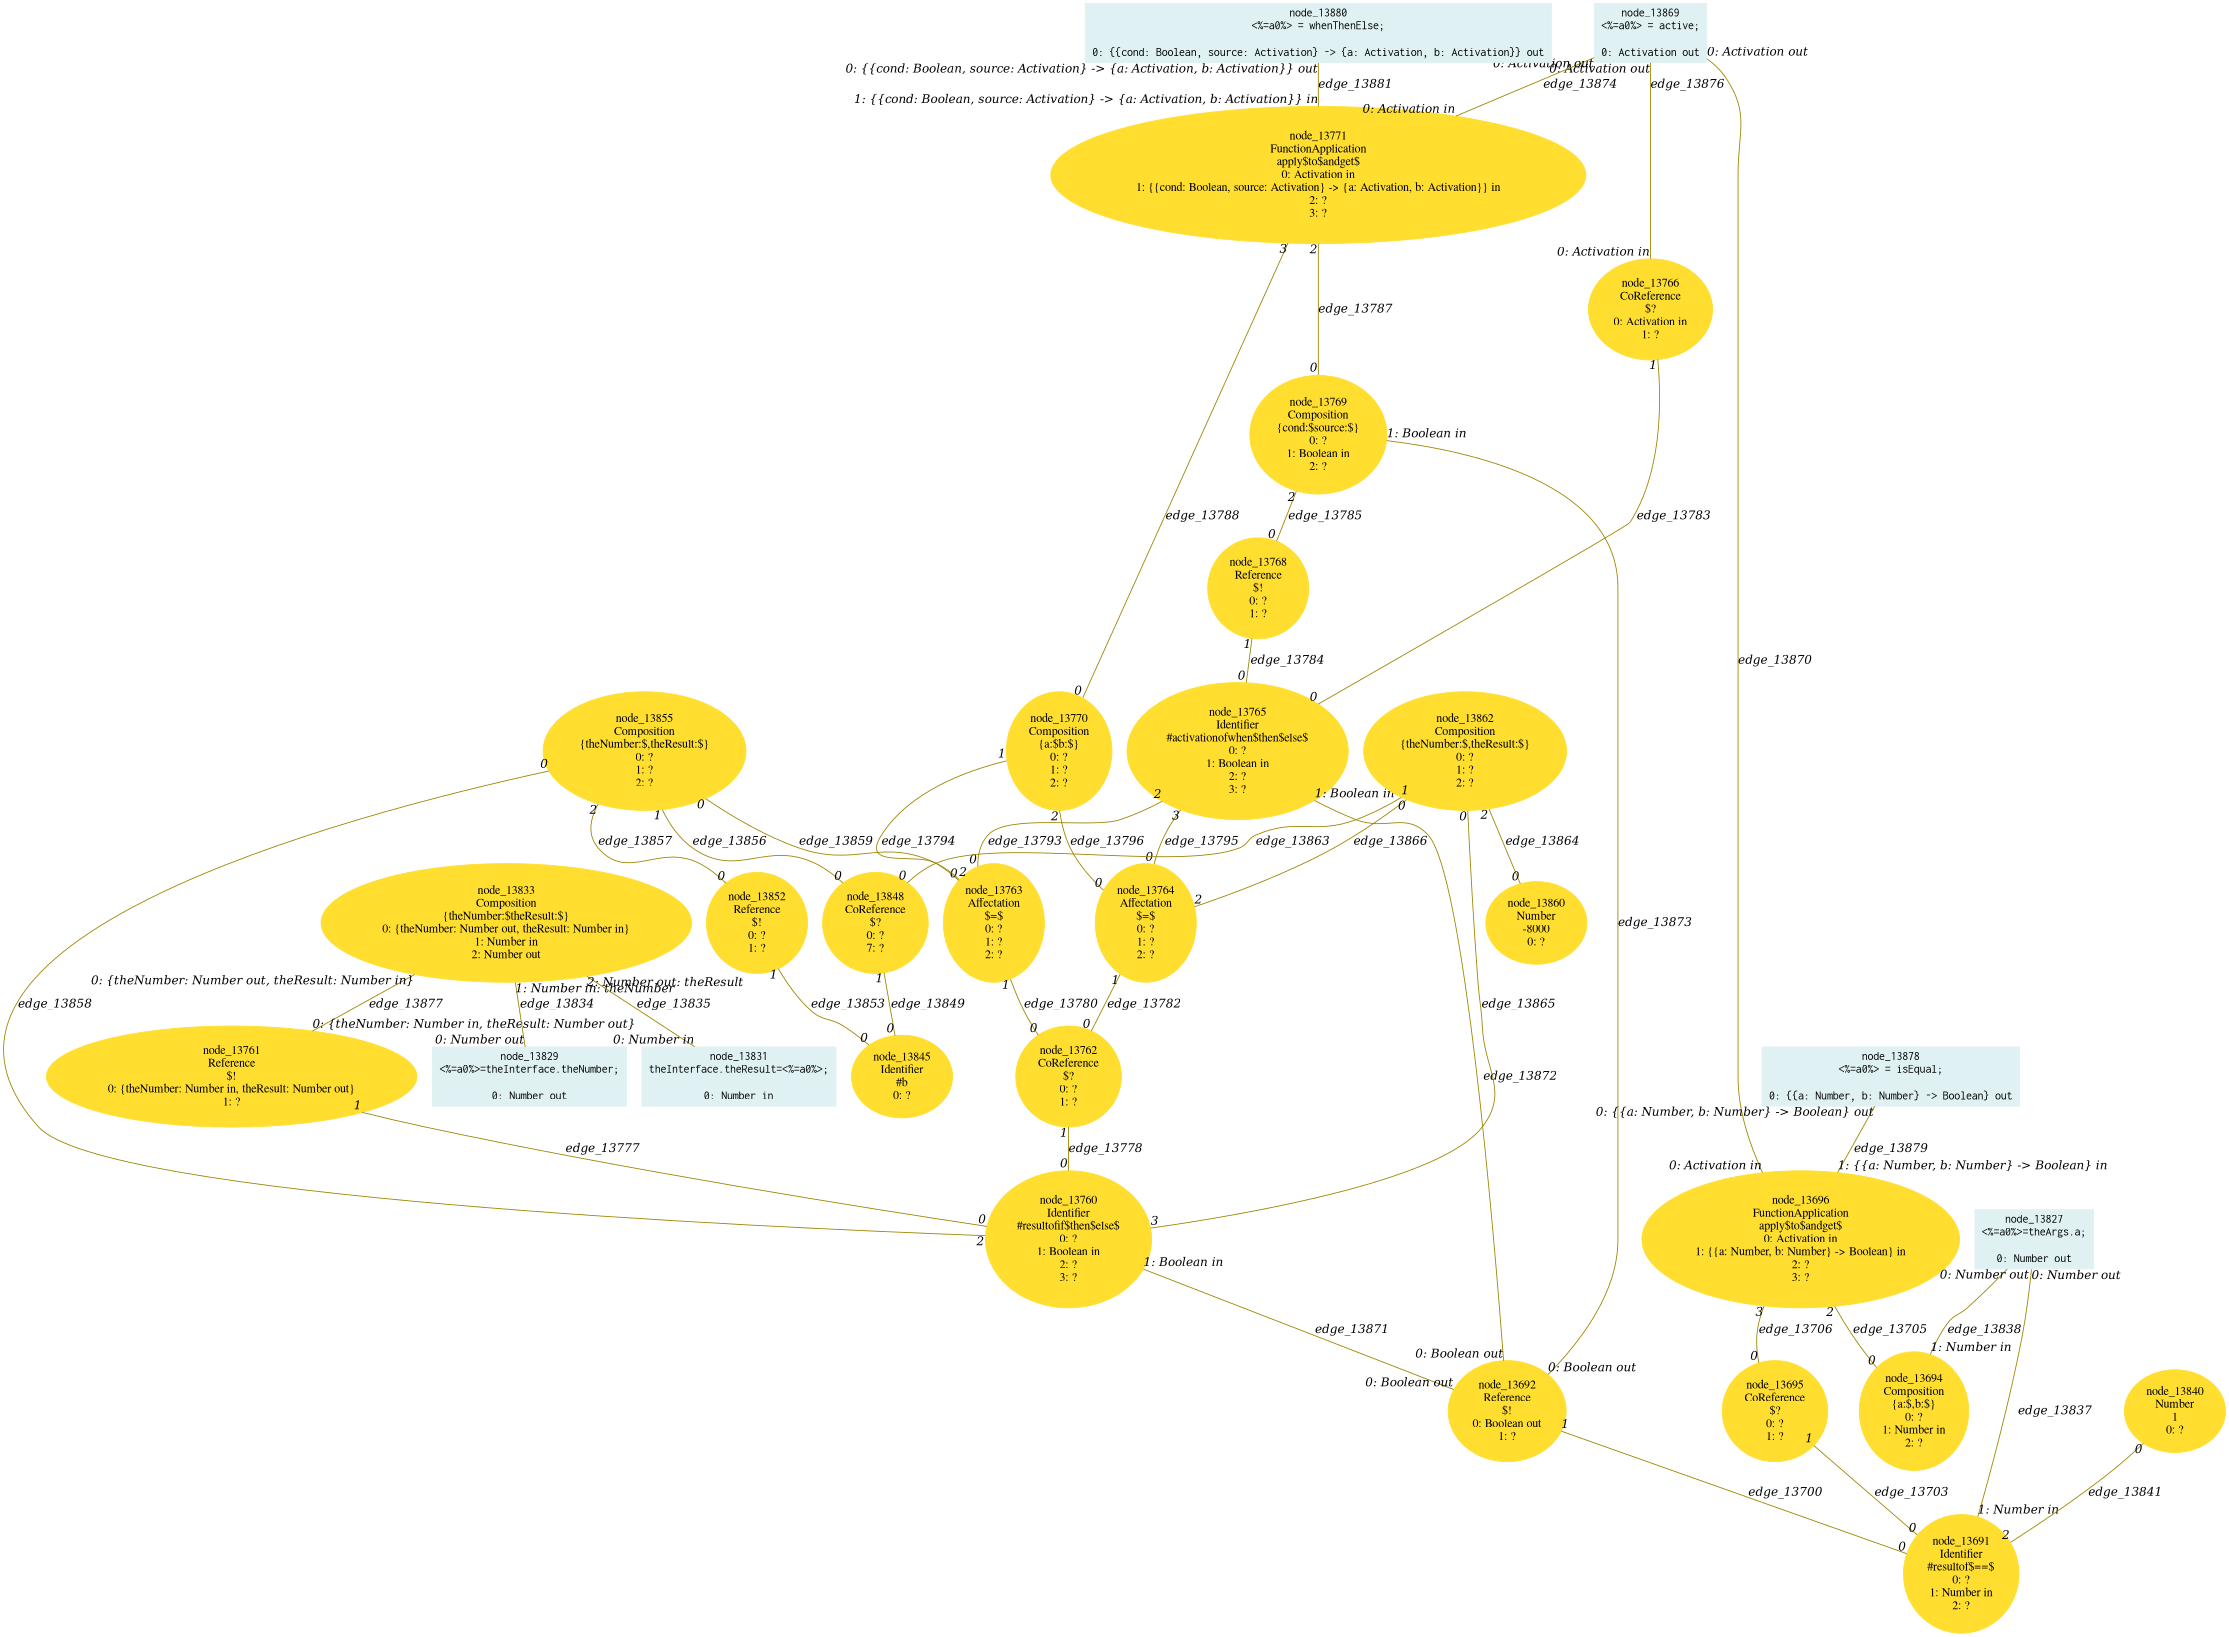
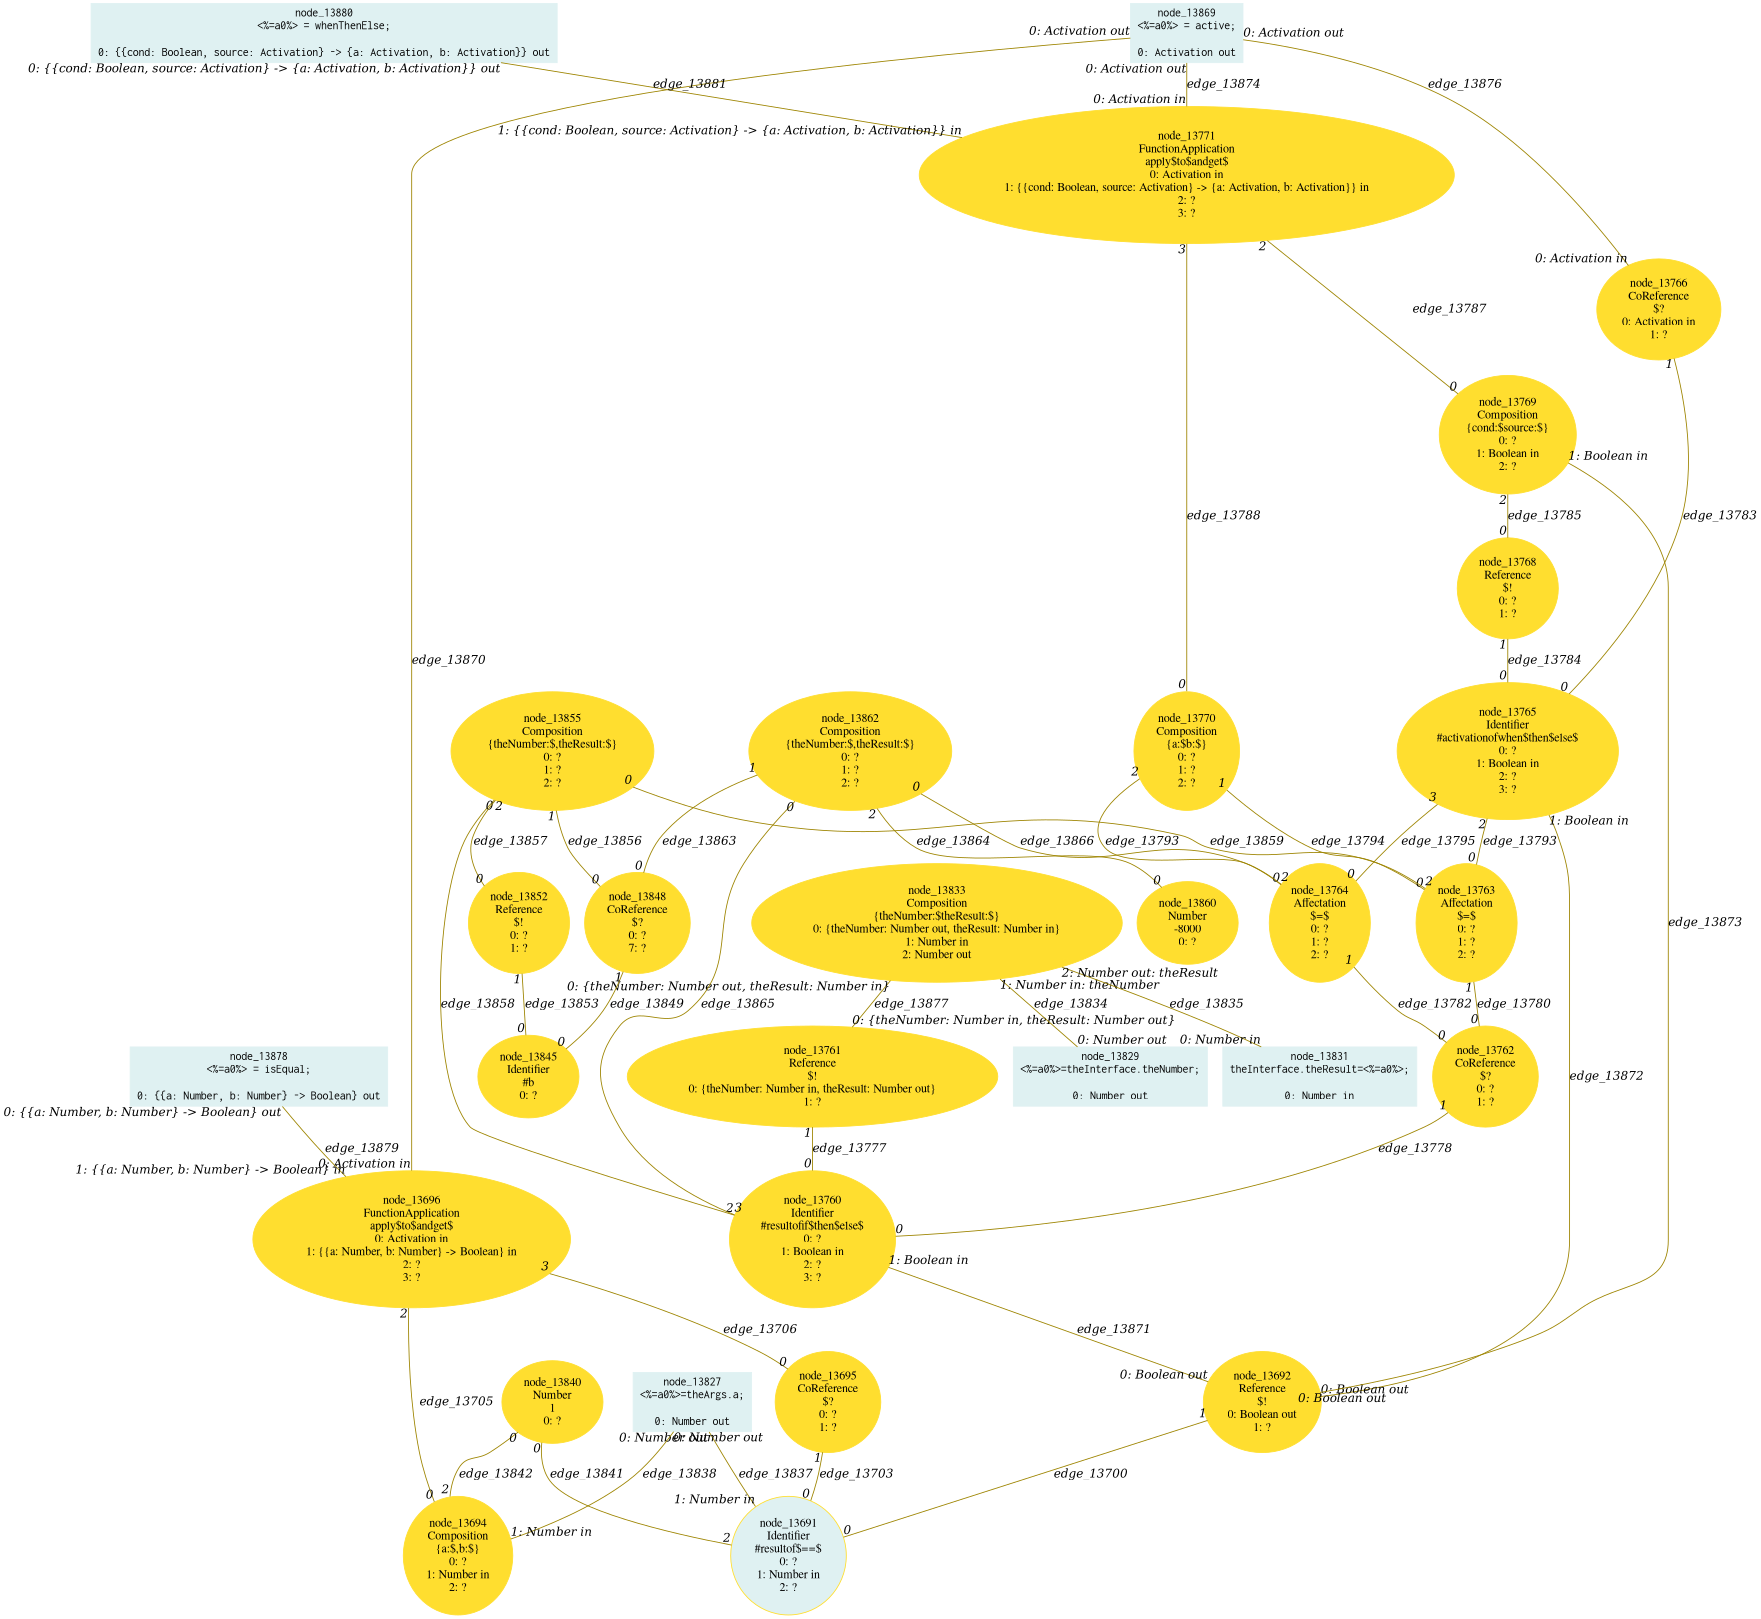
edge "node_13770 Composition {a:$b:$} 0: ? 1: ? 2: ?" -- "node_13764 Affectation $=$ 0: ? 1: ? 2: ?": label "edge_13796" -> "edge_13793"
edge "node_13840 Number 1 0: ?" -- "node_13694 Composition {a:$,b:$} 0: ? 1: Number in 2: ?": added, label "edge_13842"
node "node_13691 Identifier #resultof$==$ 0: ? 1: Number in 2: ?": fillcolor #ffde2f -> #dff1f2
